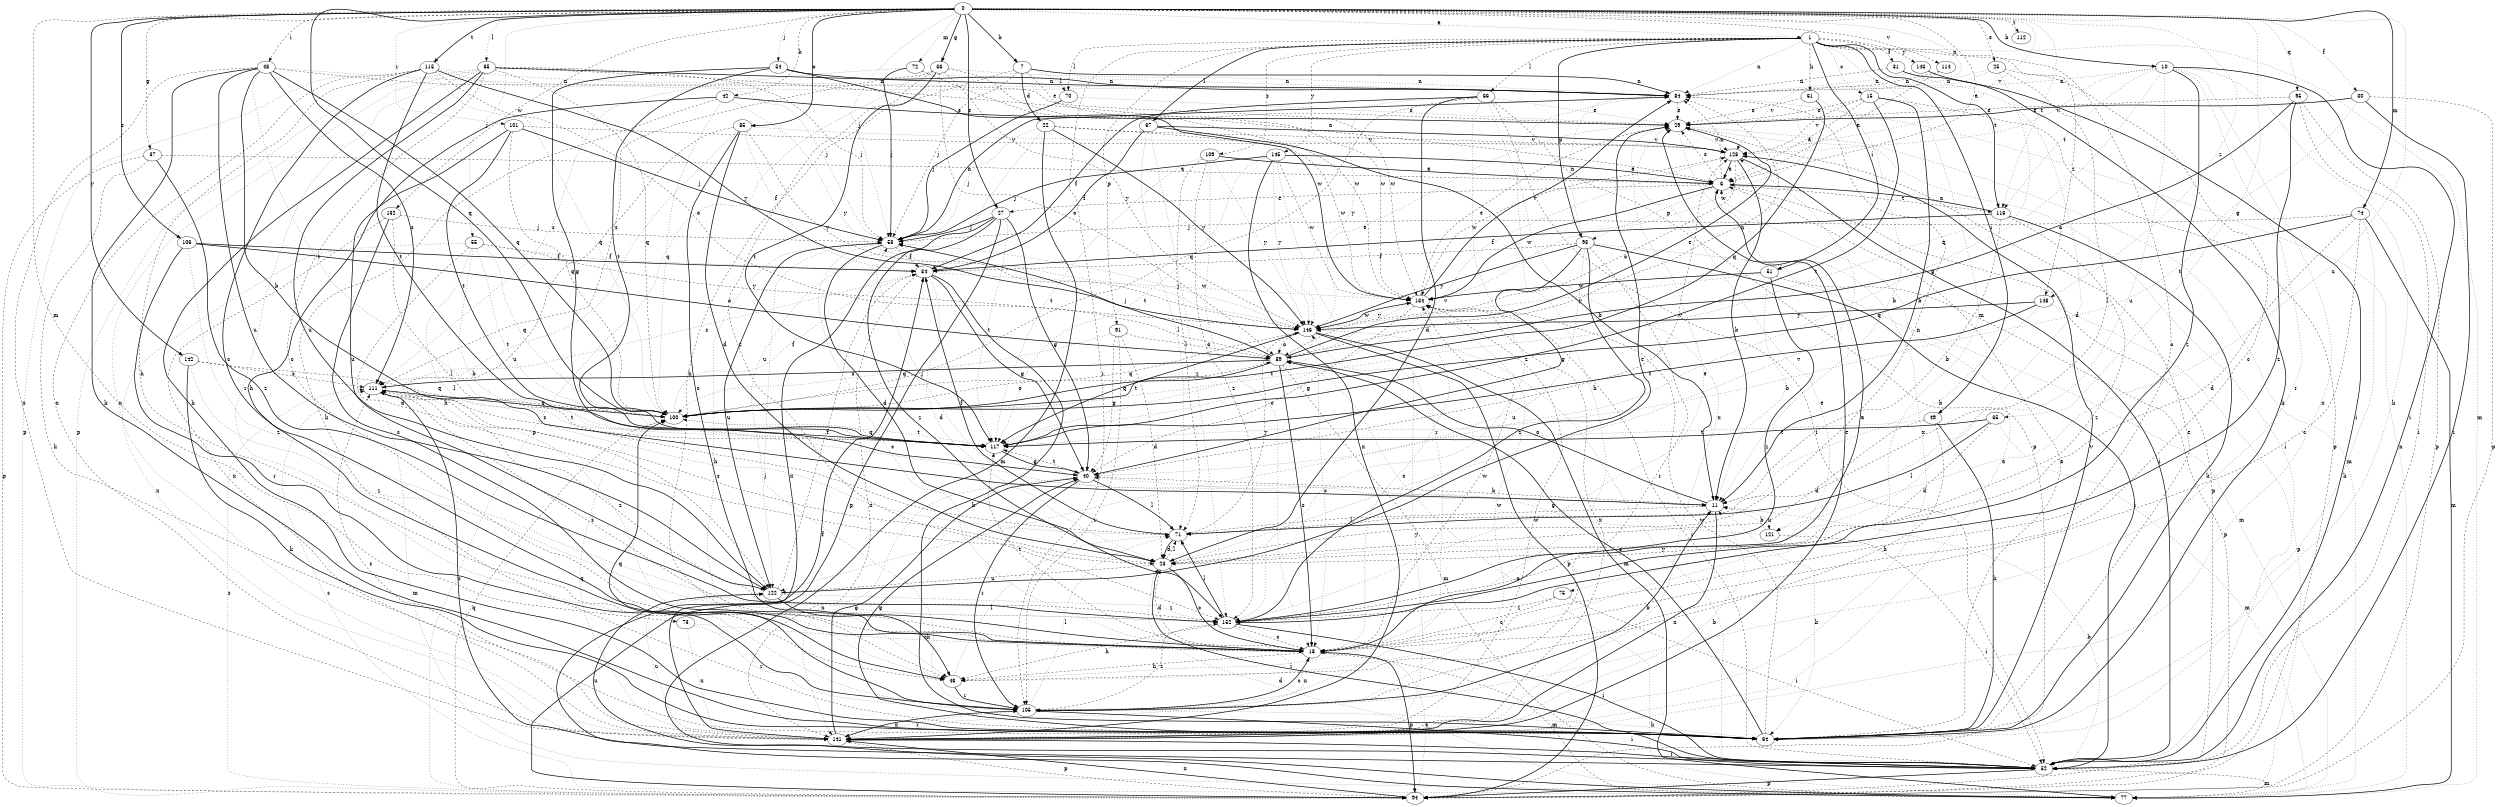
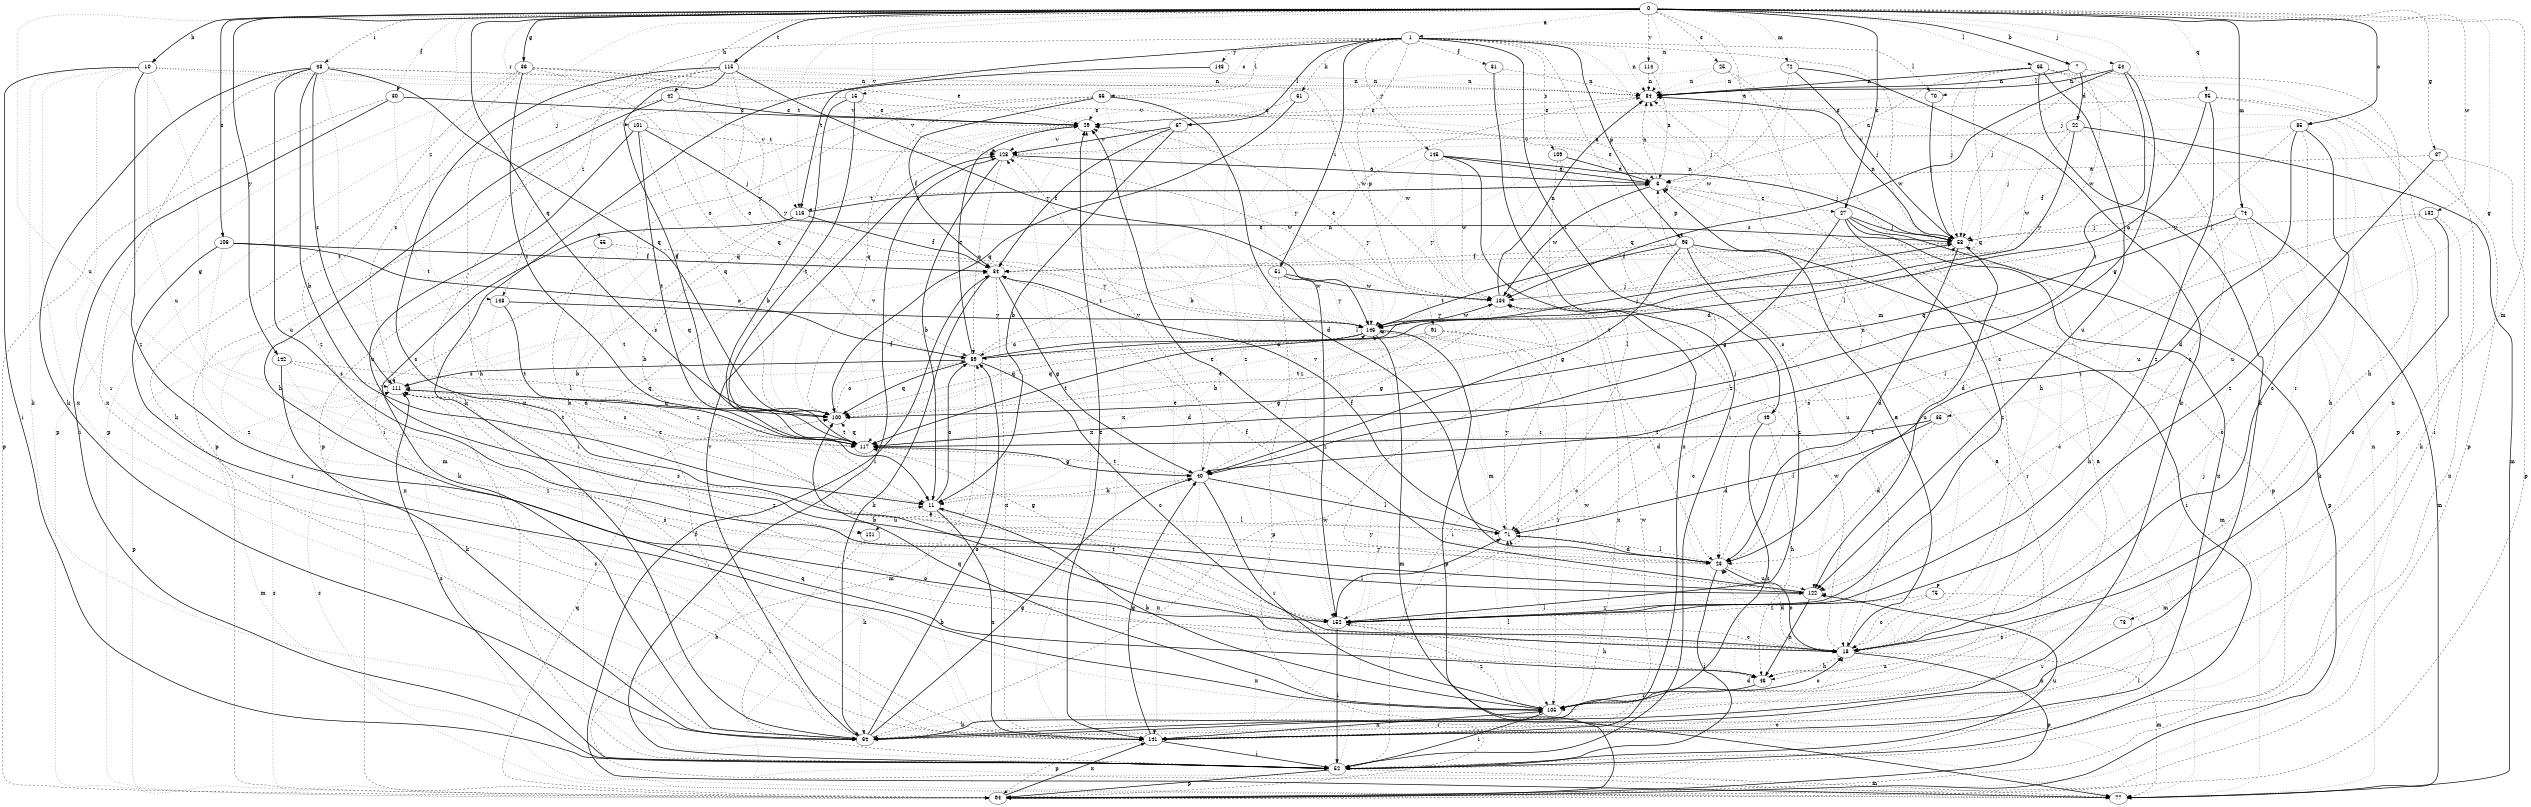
node "112": removed
edge "134" -> "84": label "v" -> "n"
edge "1" -> "77": now "145" -> "77"
edge "72" -> "64": added, label "k"
